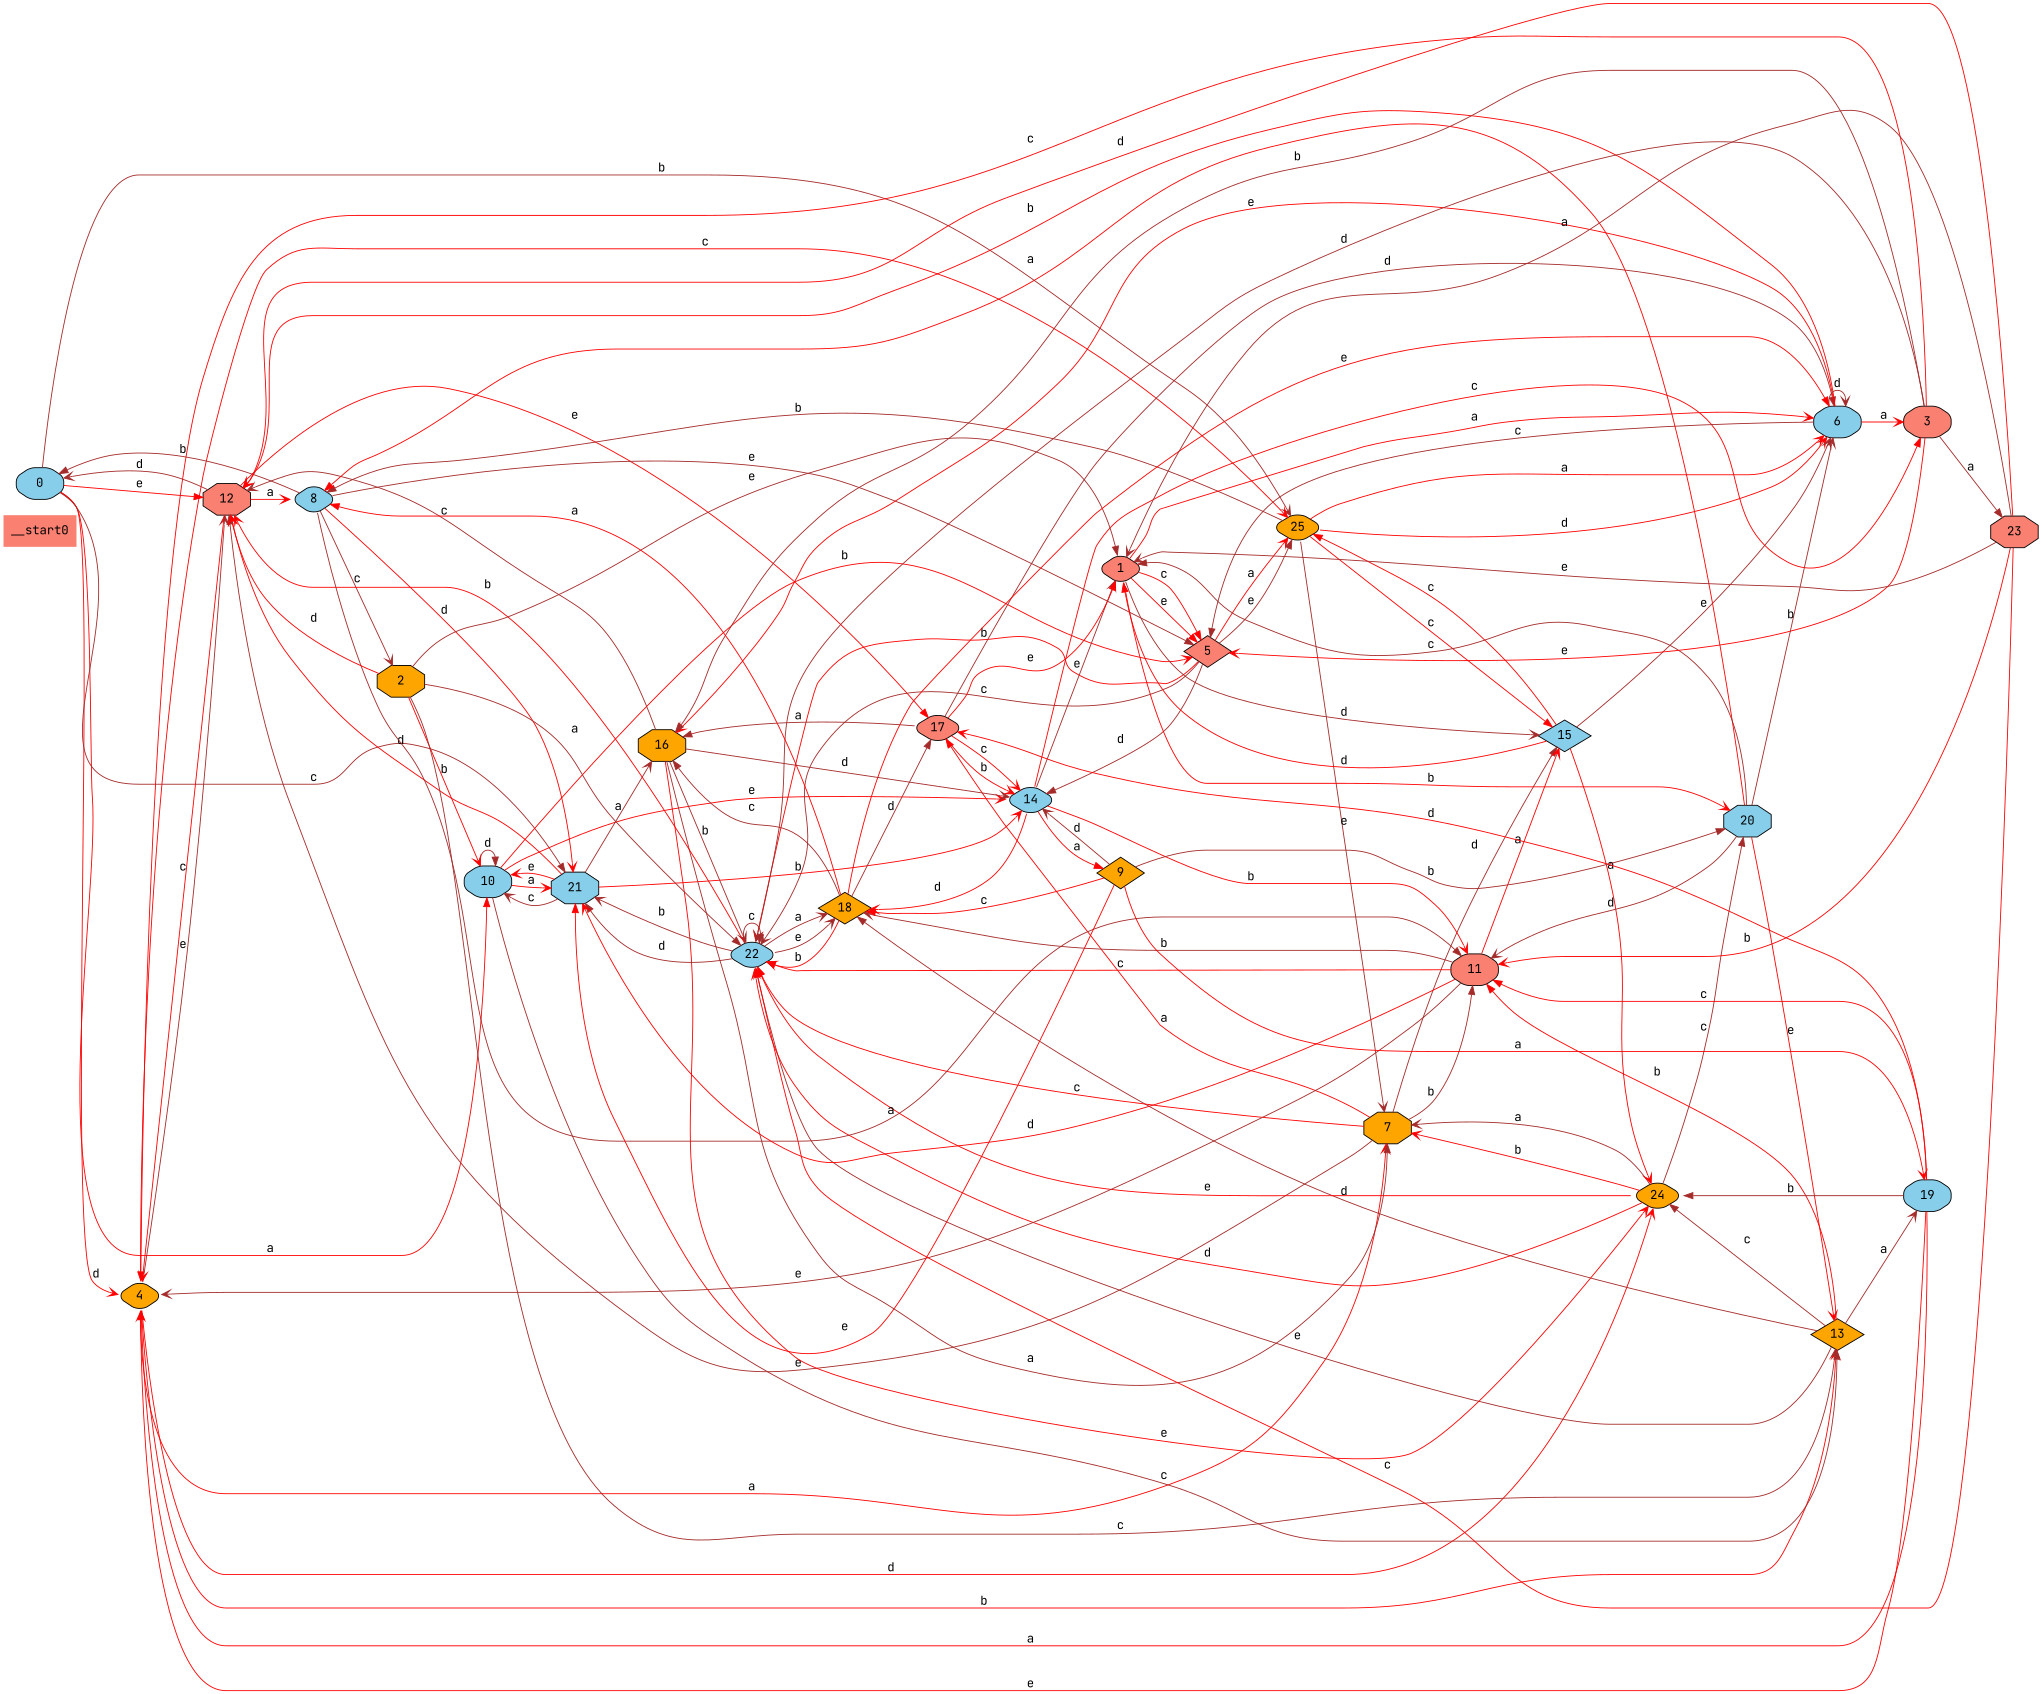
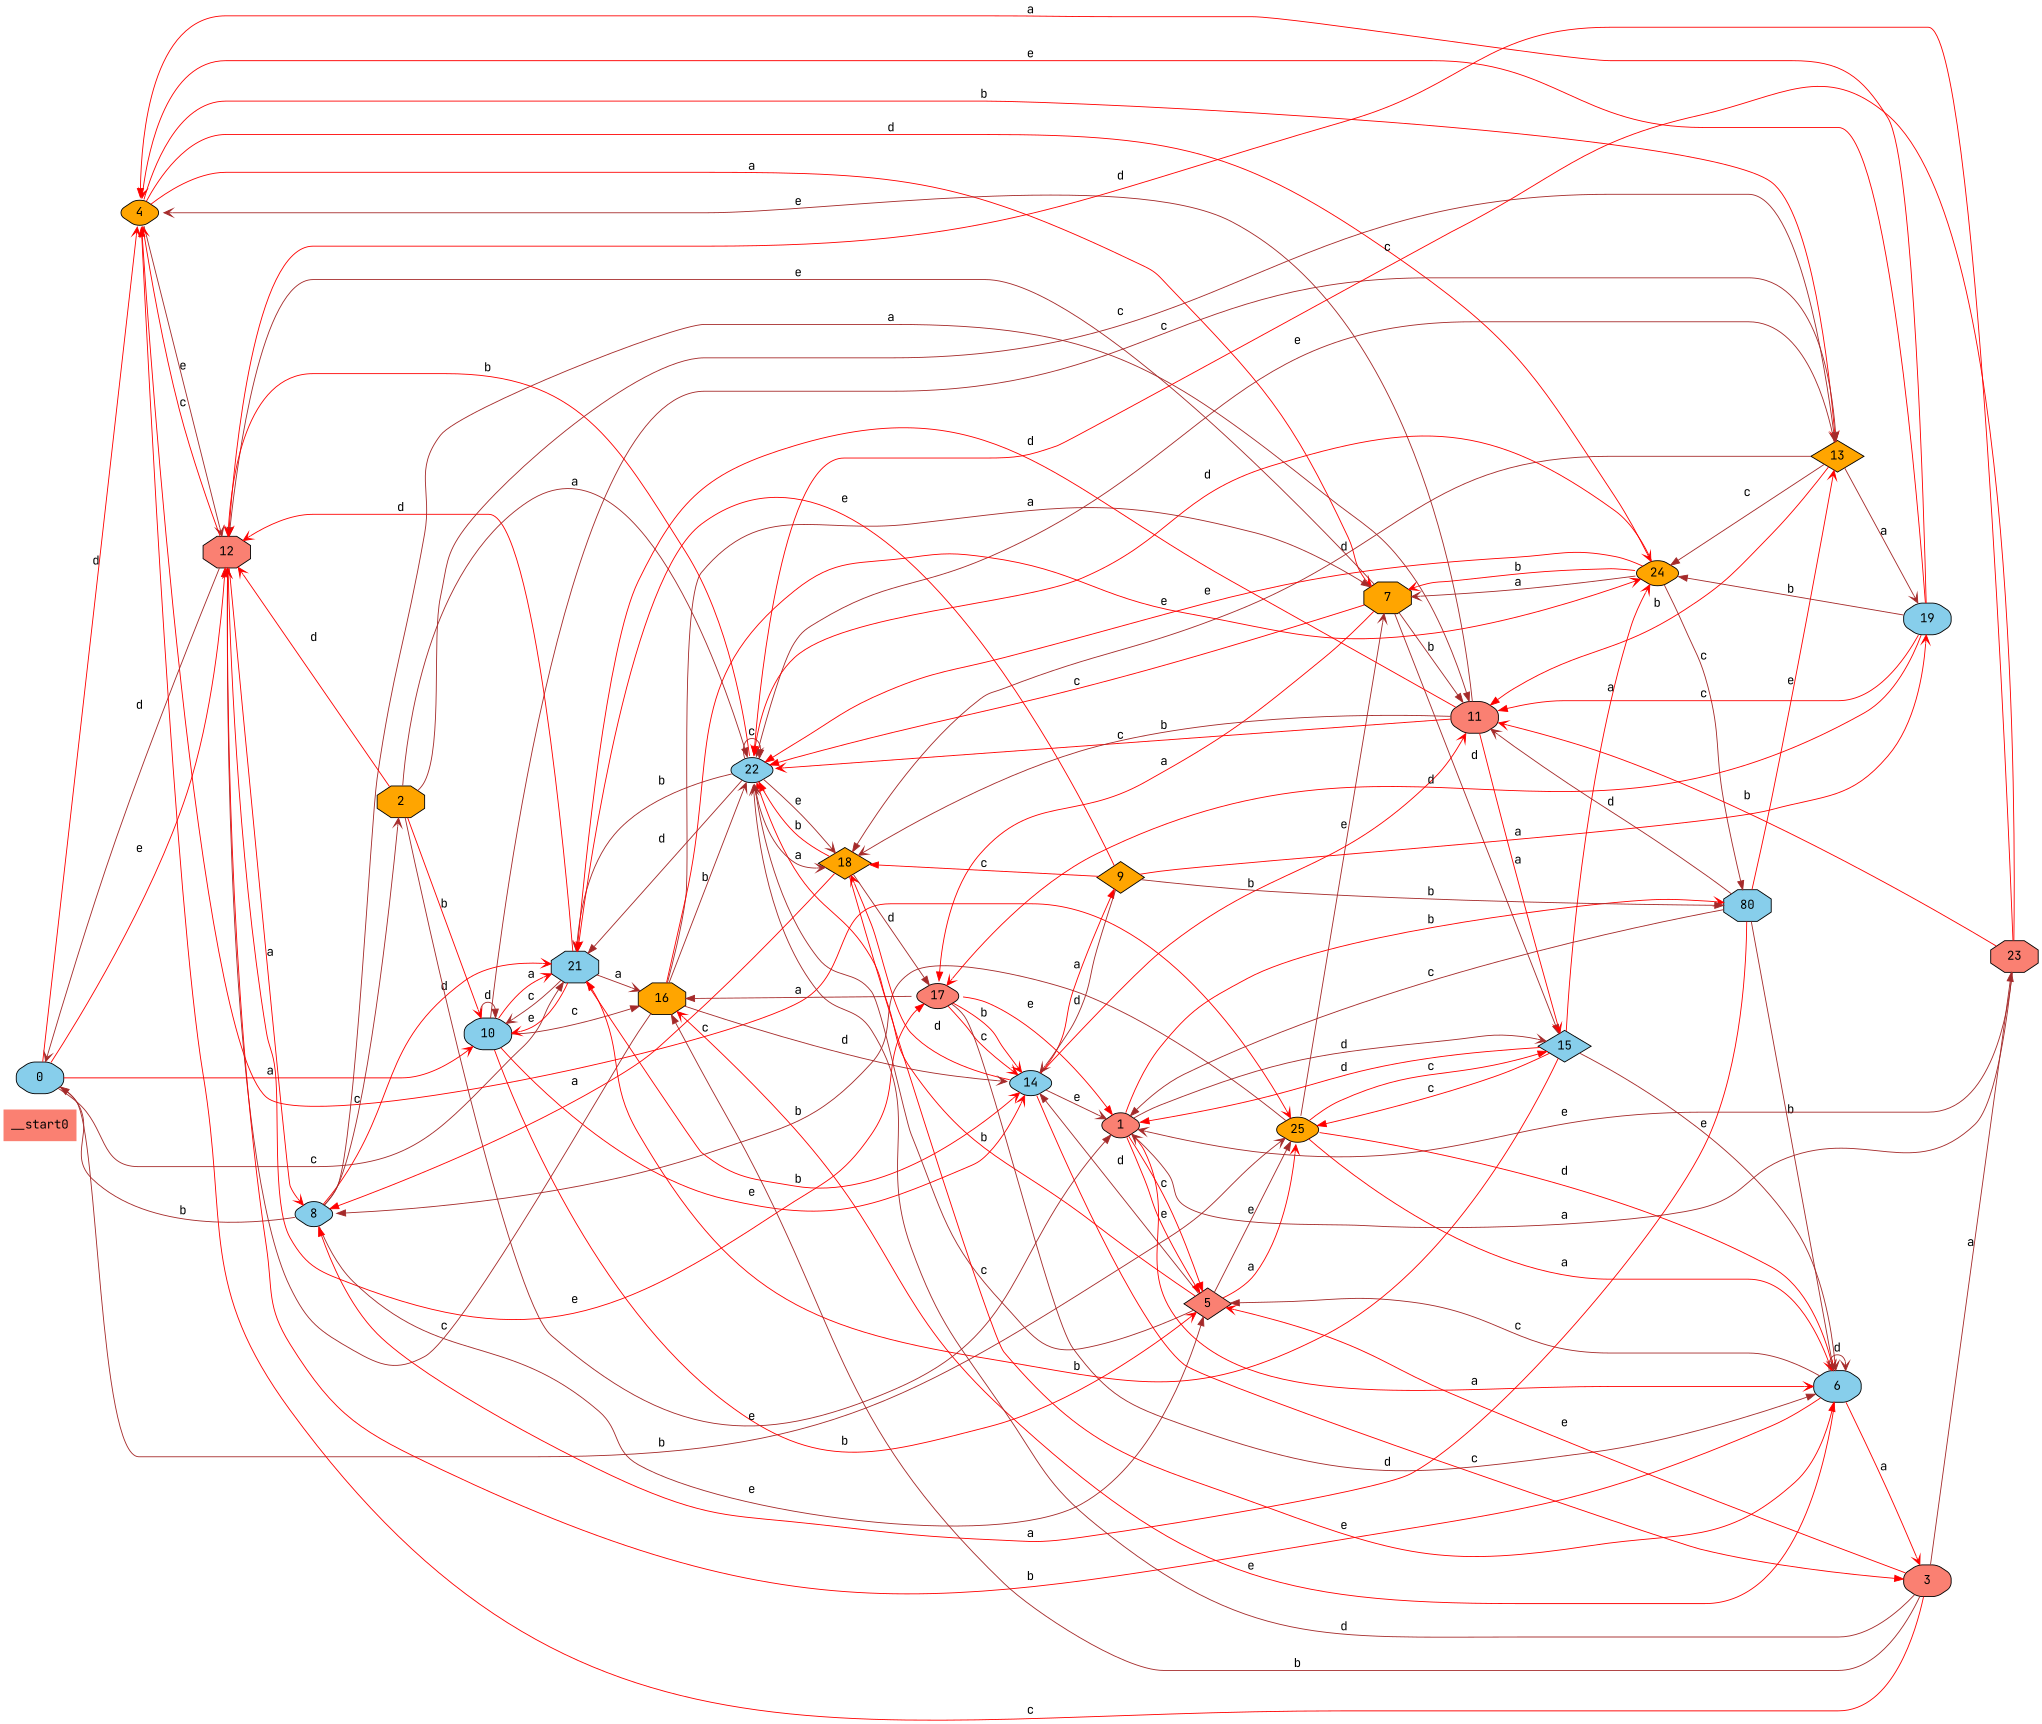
node "20": label "20" -> "80"
edge "18" -> "16": now "10" -> "16"
edge "0" -> "10": arrowhead normal -> vee
edge "15" -> "21": added, label "b"
